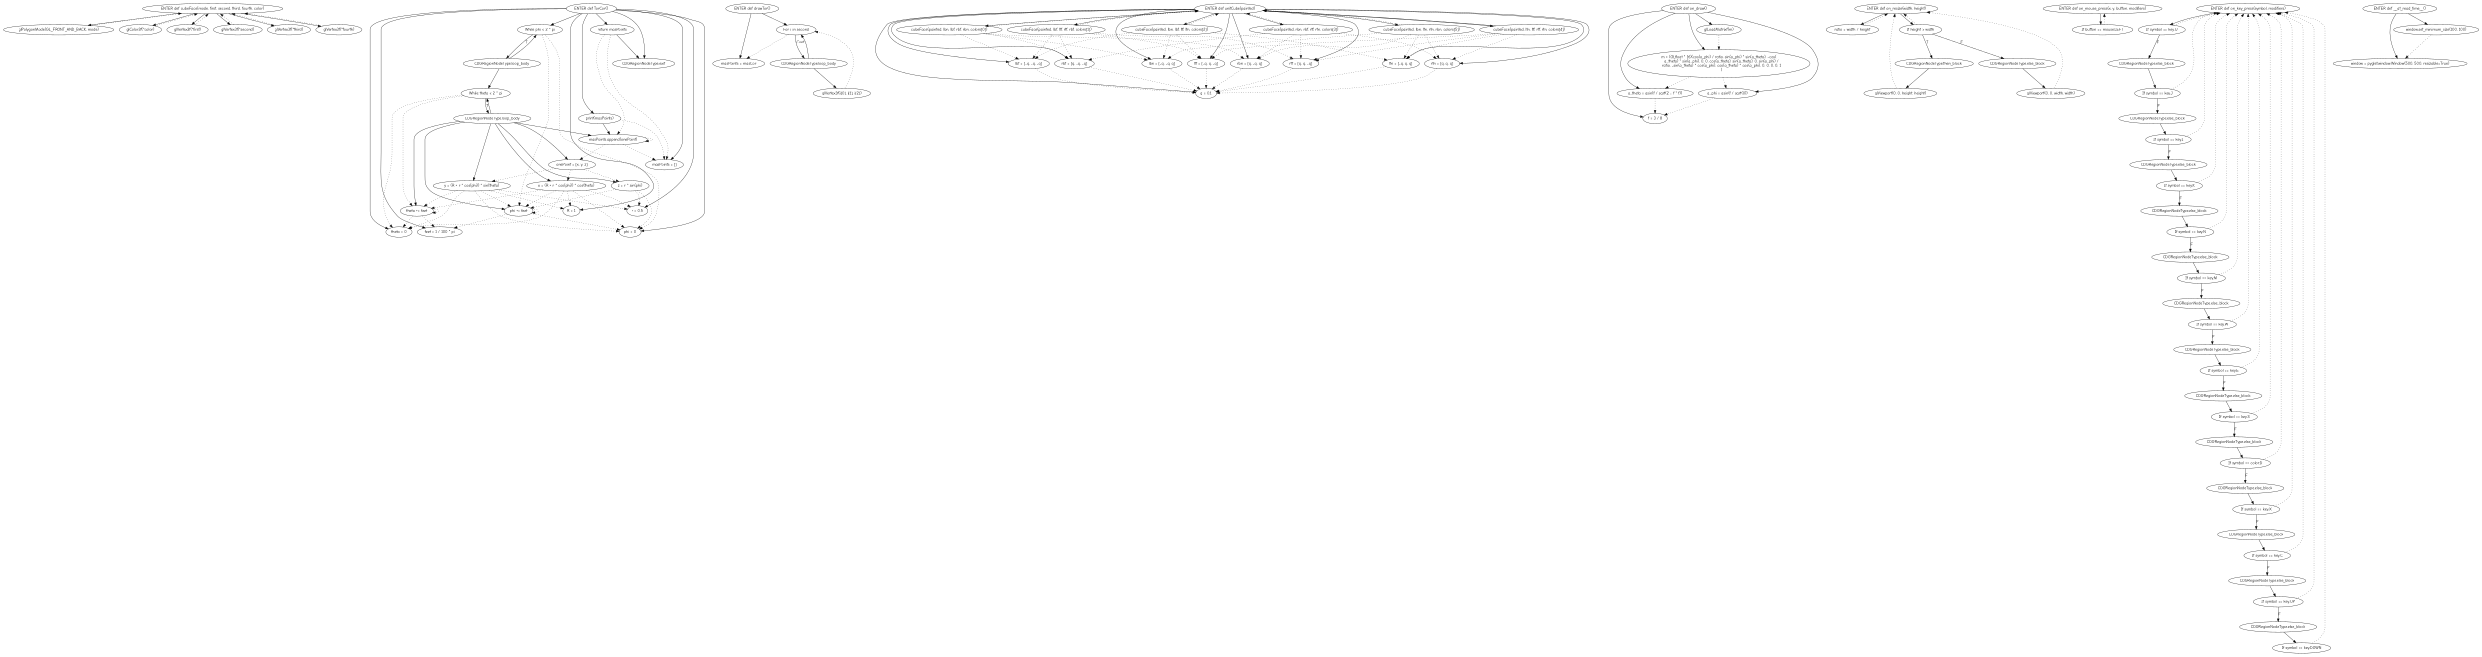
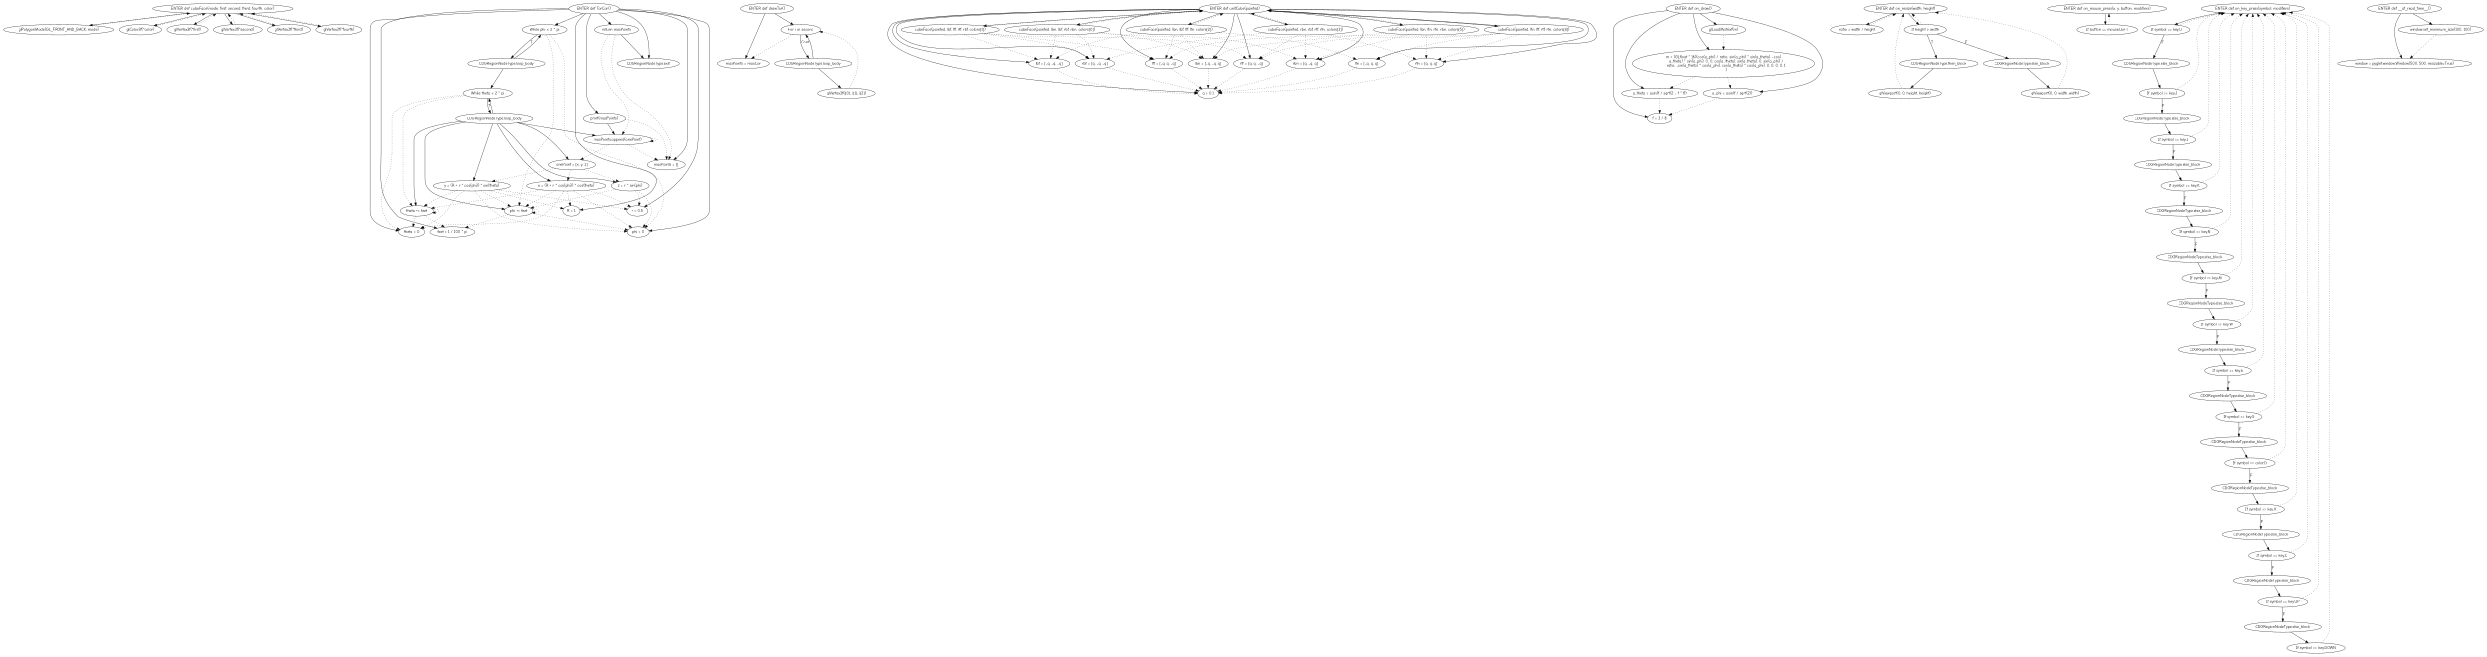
edge "cubeFace(painted, lbn, ltn, rtn, rbn, colors[5])" -> "ltn = [-q, q, q]": removed
node "a_phi = asin(f / sqrt(0))": label "a_phi = asin(f / sqrt(0))" -> "a_phi = asin(f / sqrt(2))"
